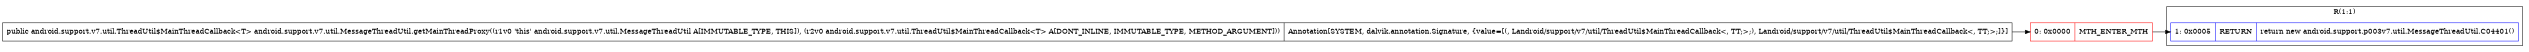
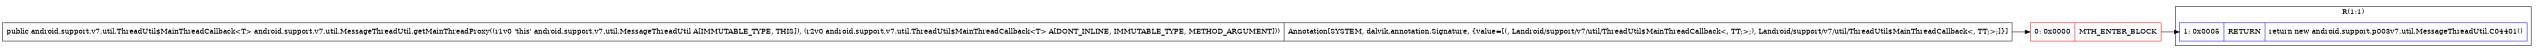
node "0: 0x0000": text "MTH_ENTER_MTH" -> "MTH_ENTER_BLOCK"
